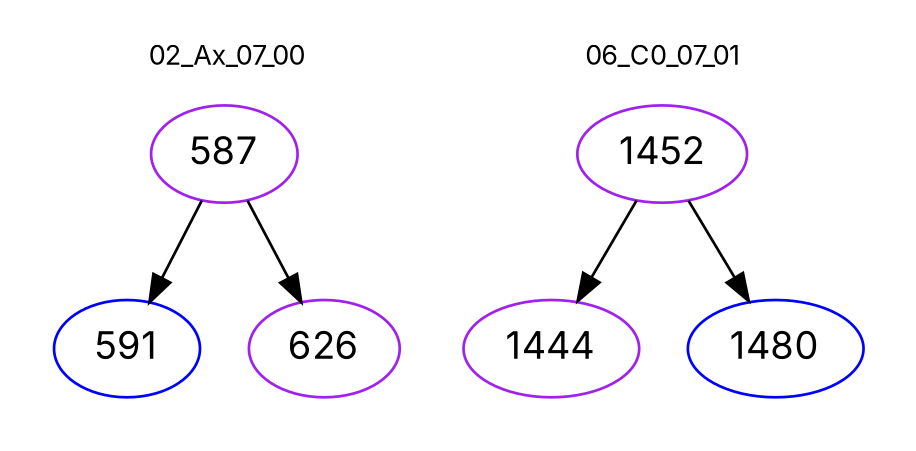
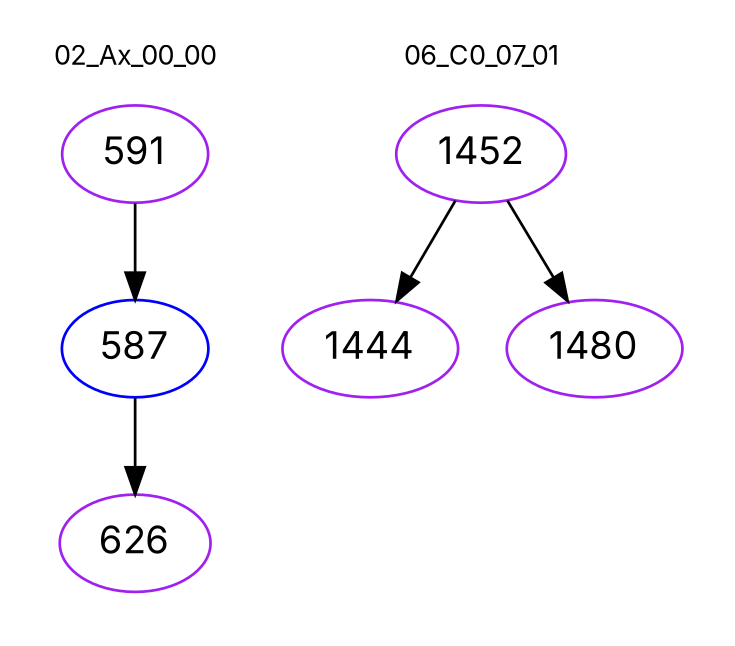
cluster "02_Ax_07_00": label "02_Ax_07_00" -> "02_Ax_00_00"
node "587": color purple -> blue
edge "587" -> "591": reversed
node "591": color blue -> purple
node "1480": color blue -> purple
